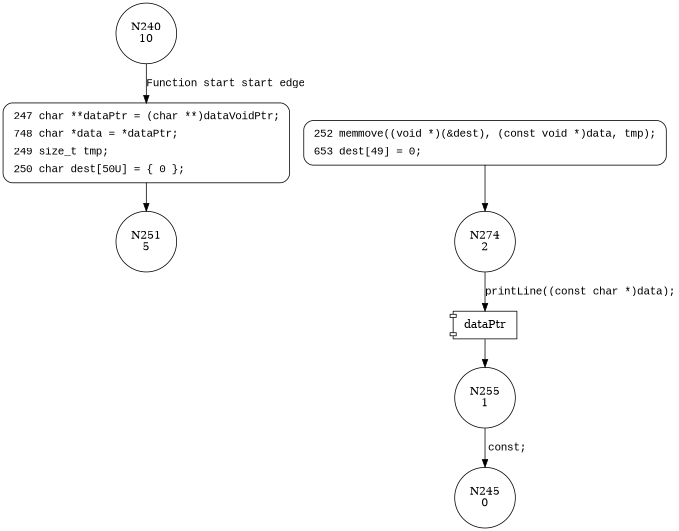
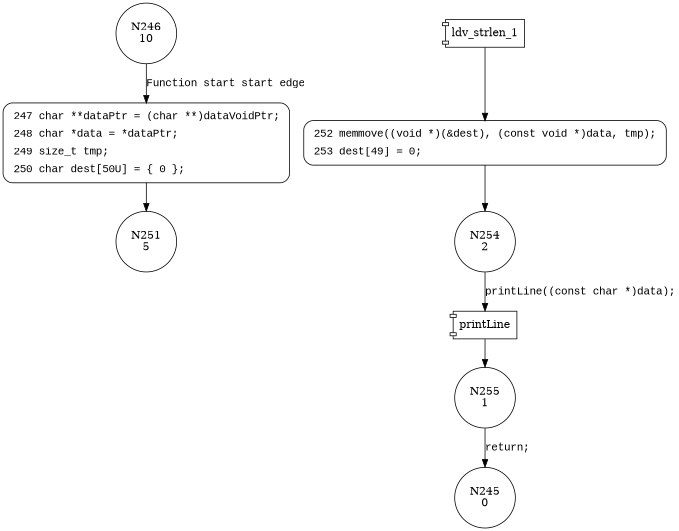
node "N240 10": label "N240 10" -> "N246 10"
node "ldv_strlen_1": added
node "247": text "748" -> "248"
node "252": text "653" -> "253"
node "N274 2": label "N274 2" -> "N254 2"
node "dataPtr": label "dataPtr" -> "printLine"
edge "N255 1" -> "N245 0": label "const;" -> "return;"
